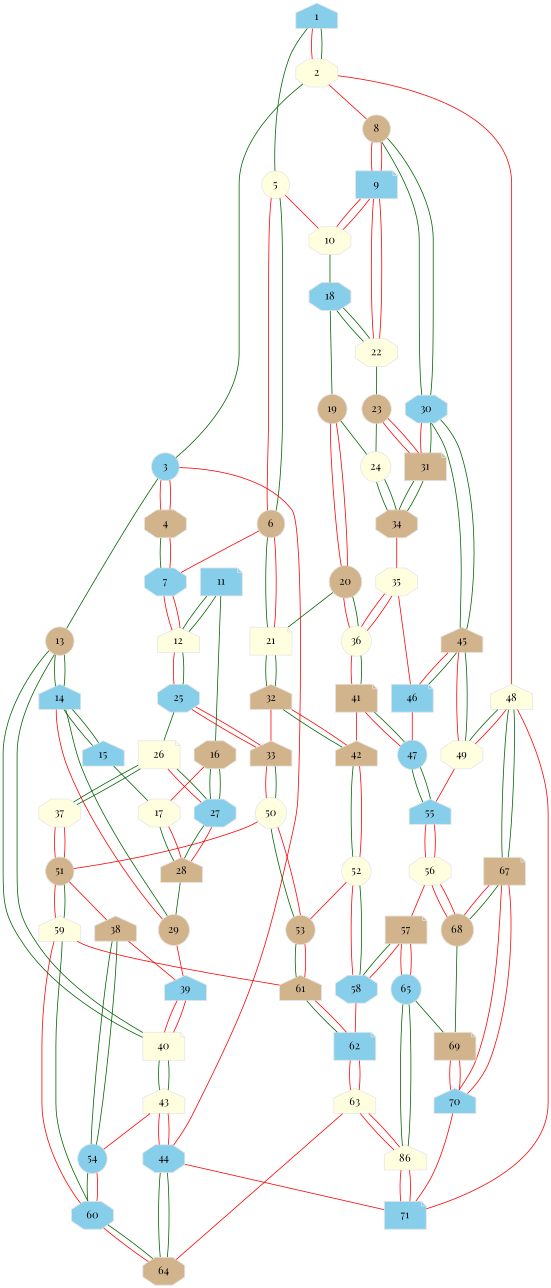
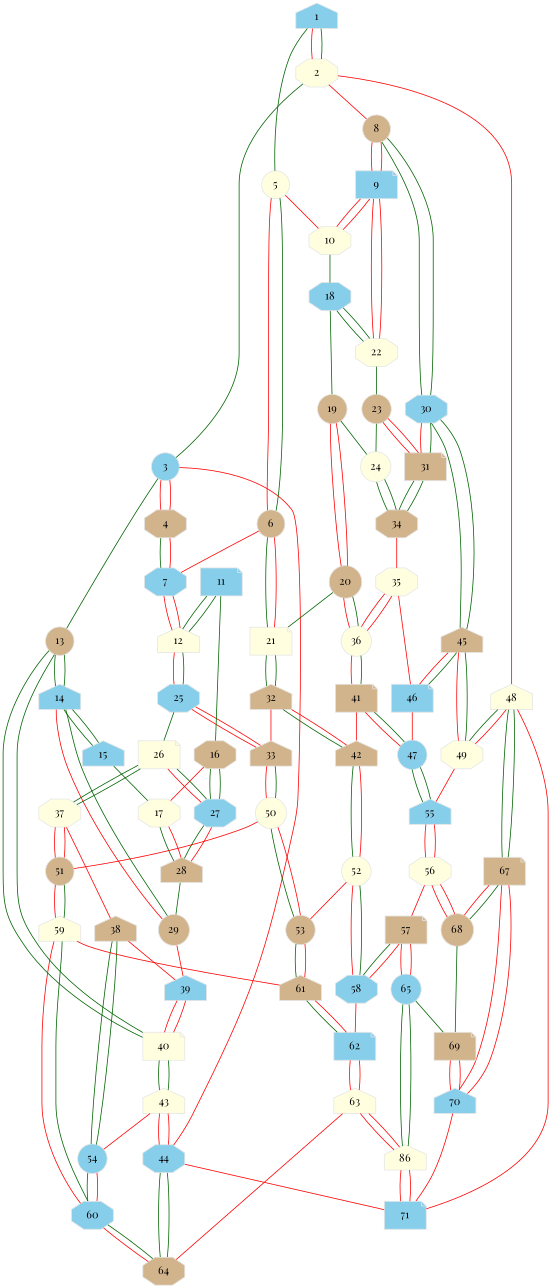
edge "51" -- "38": now "37" -- "38"
